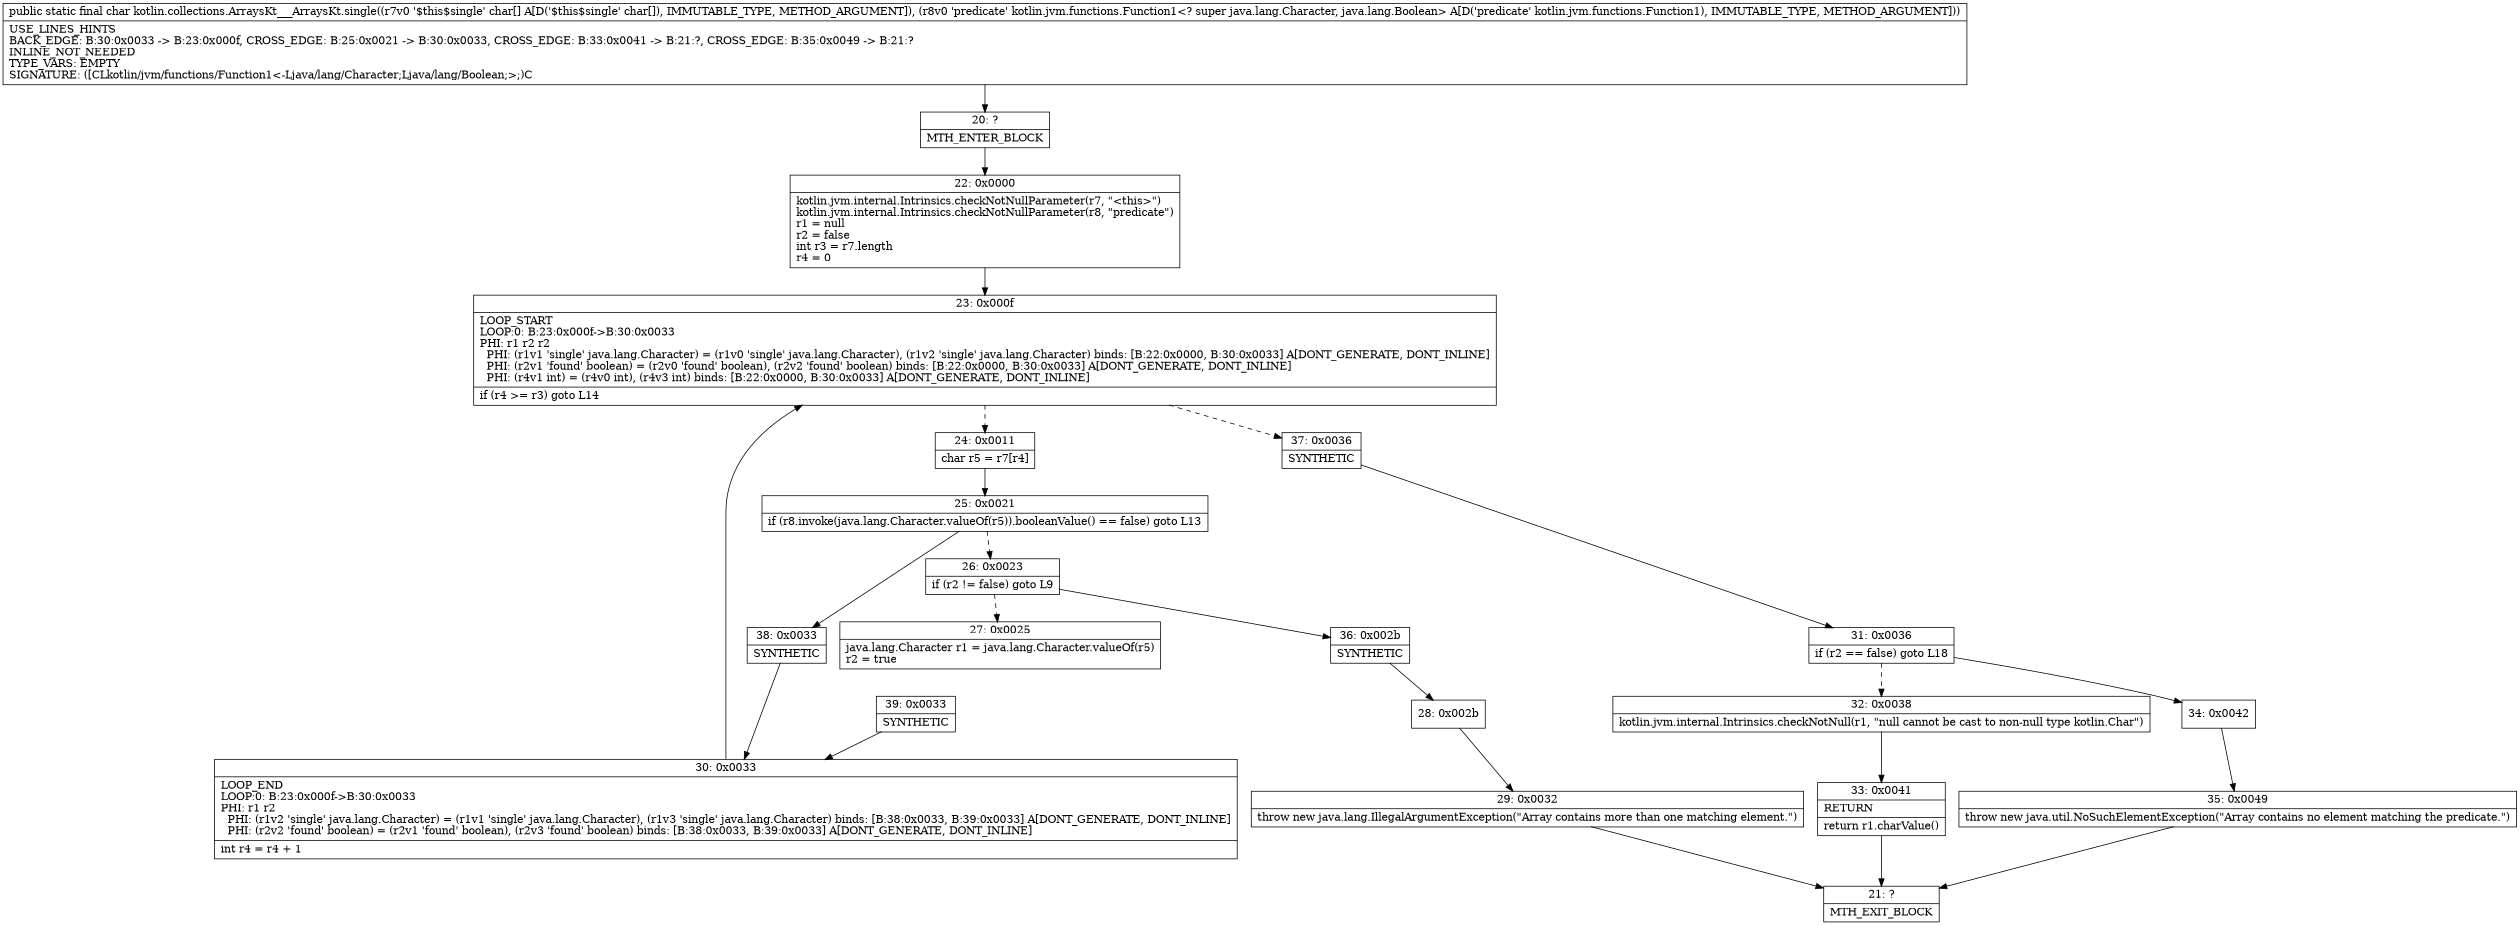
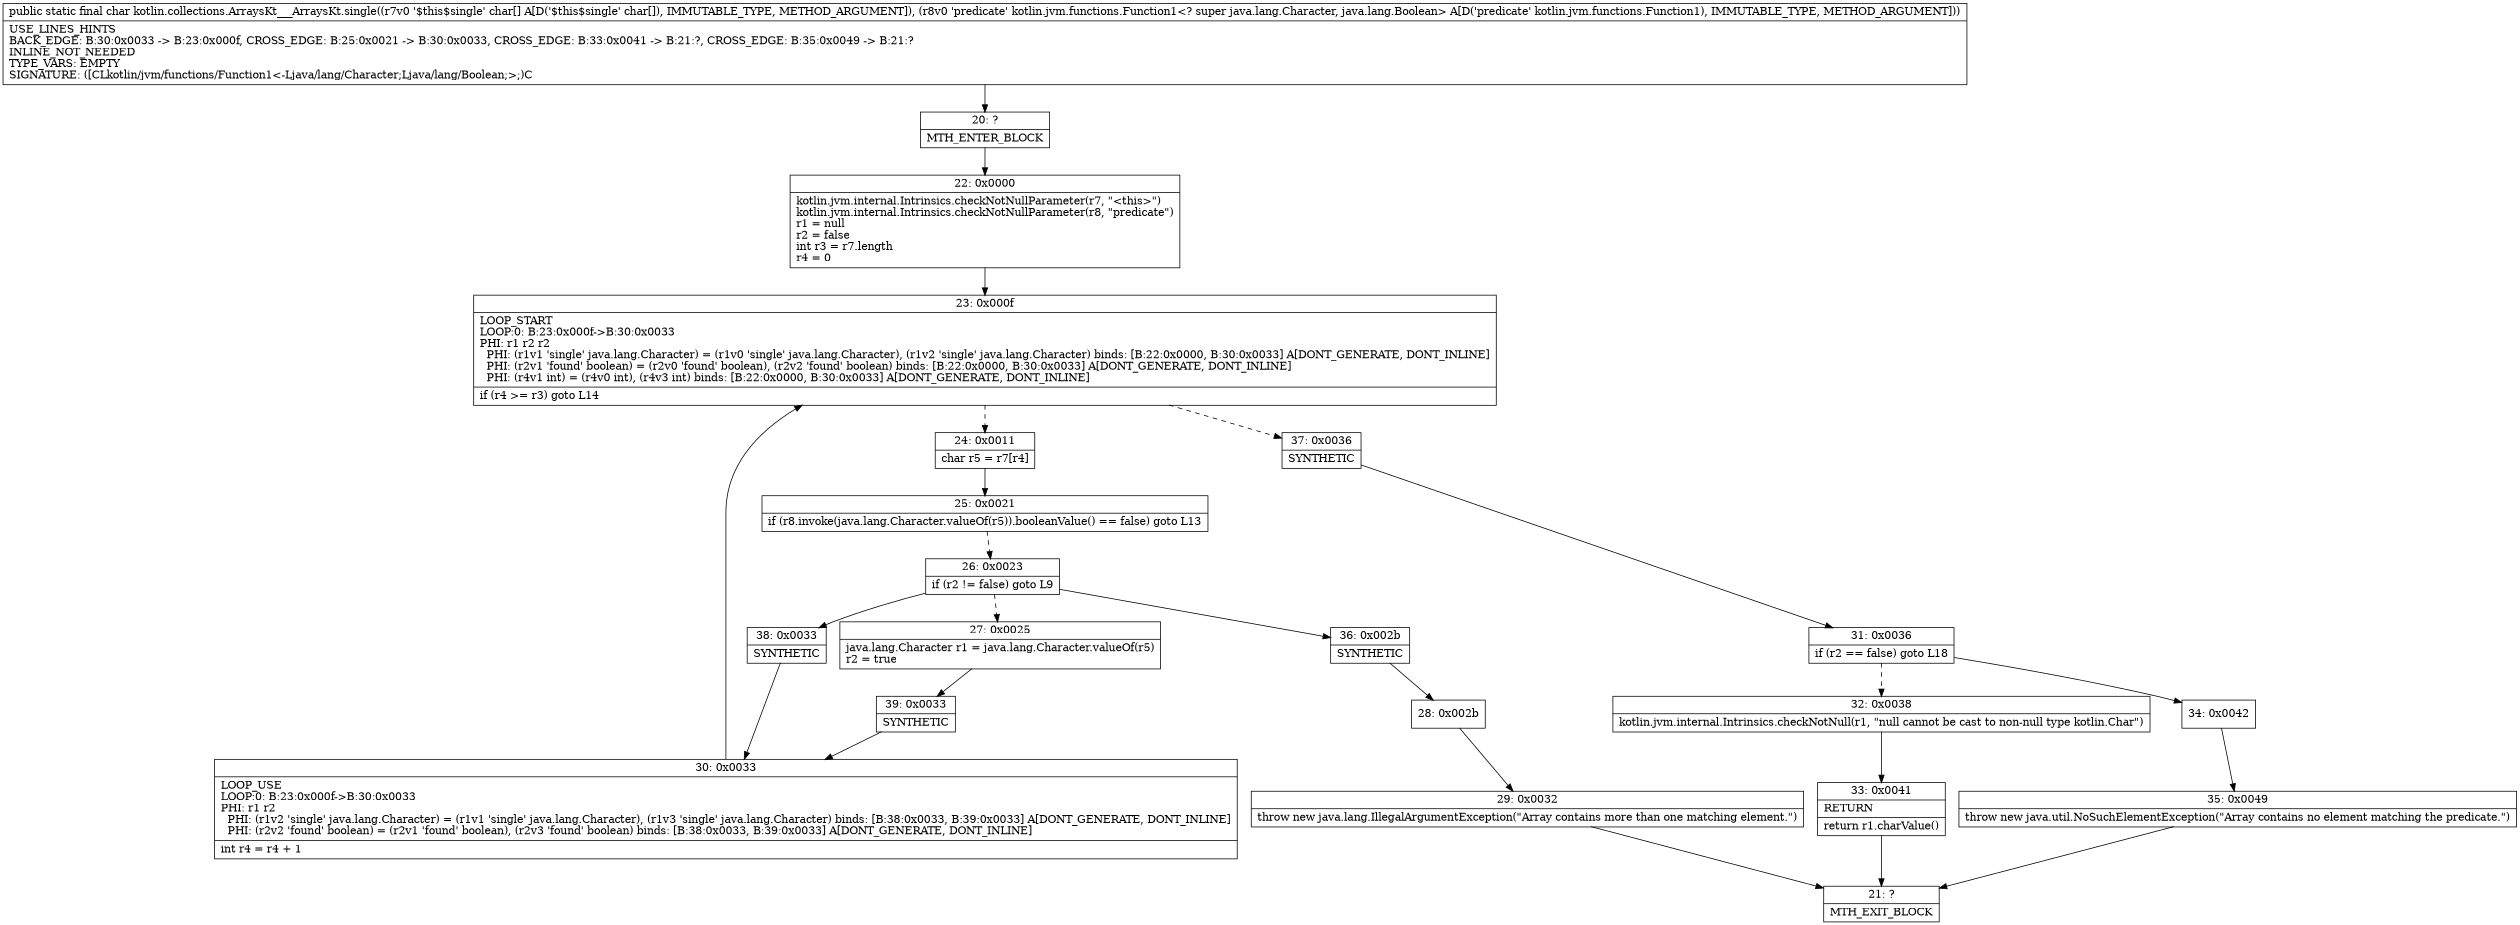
edge "25: 0x0021" -> "38: 0x0033": now "26: 0x0023" -> "38: 0x0033"
edge "27: 0x0025" -> "39: 0x0033": added
node "30: 0x0033": text "LOOP_END" -> "LOOP_USE"
